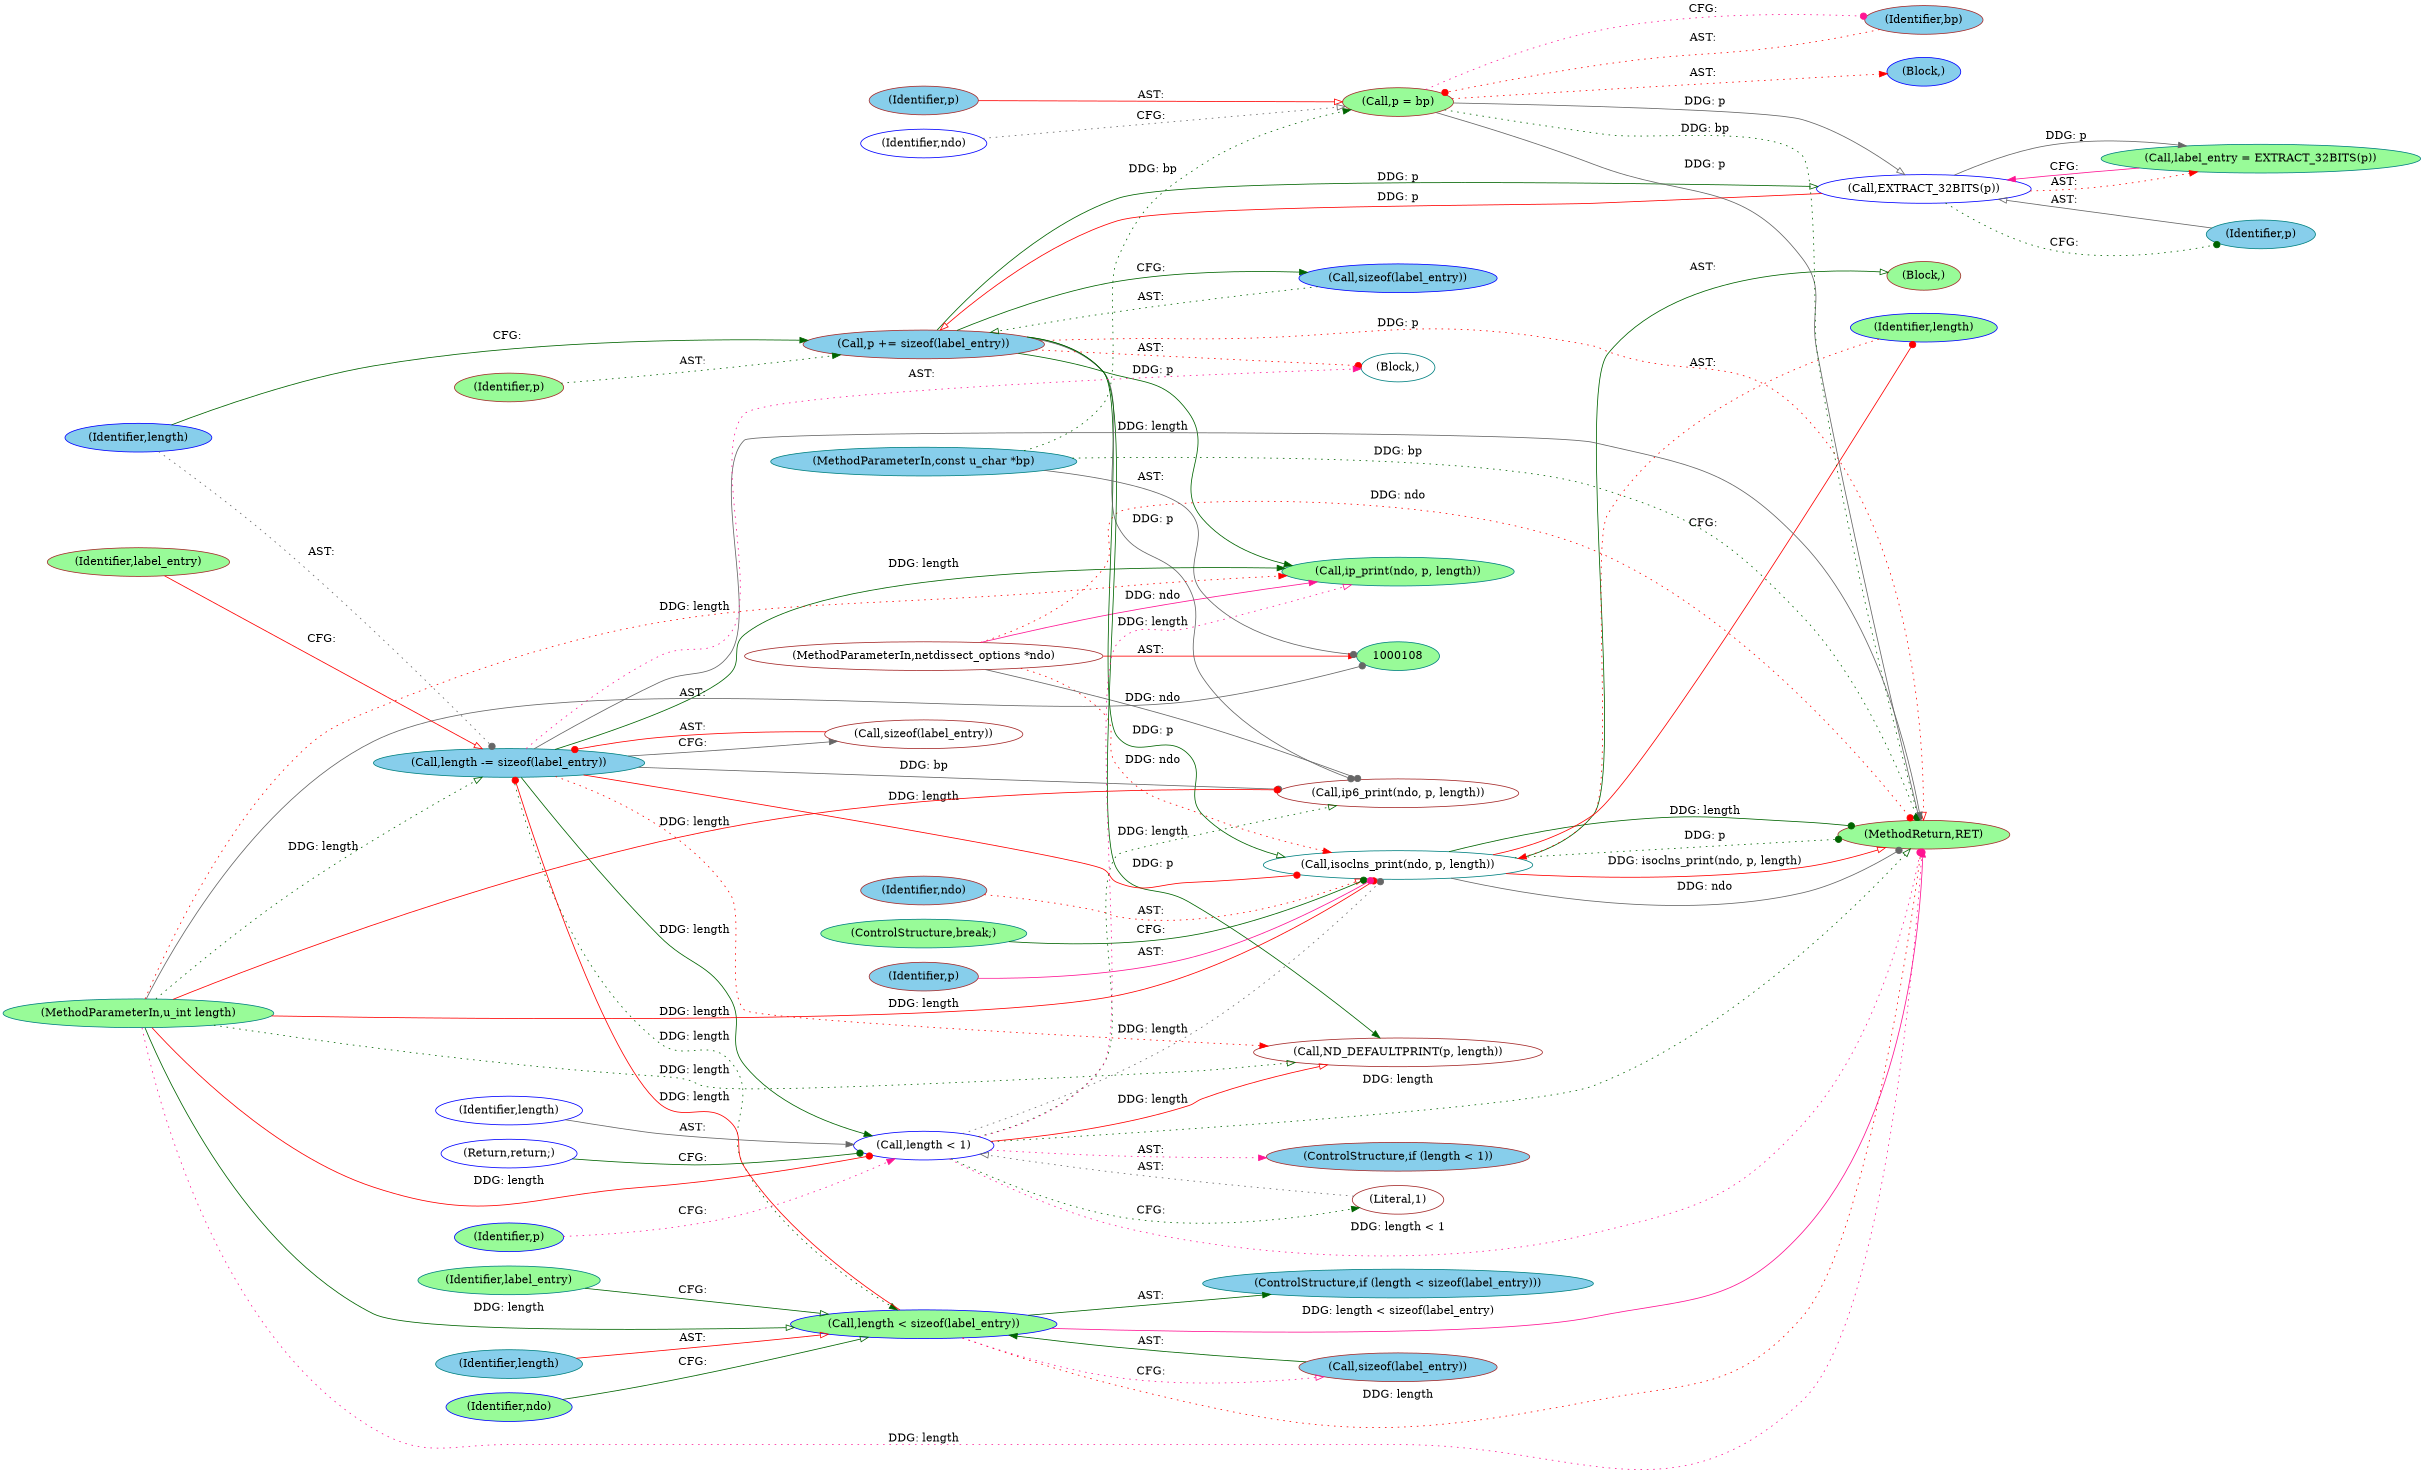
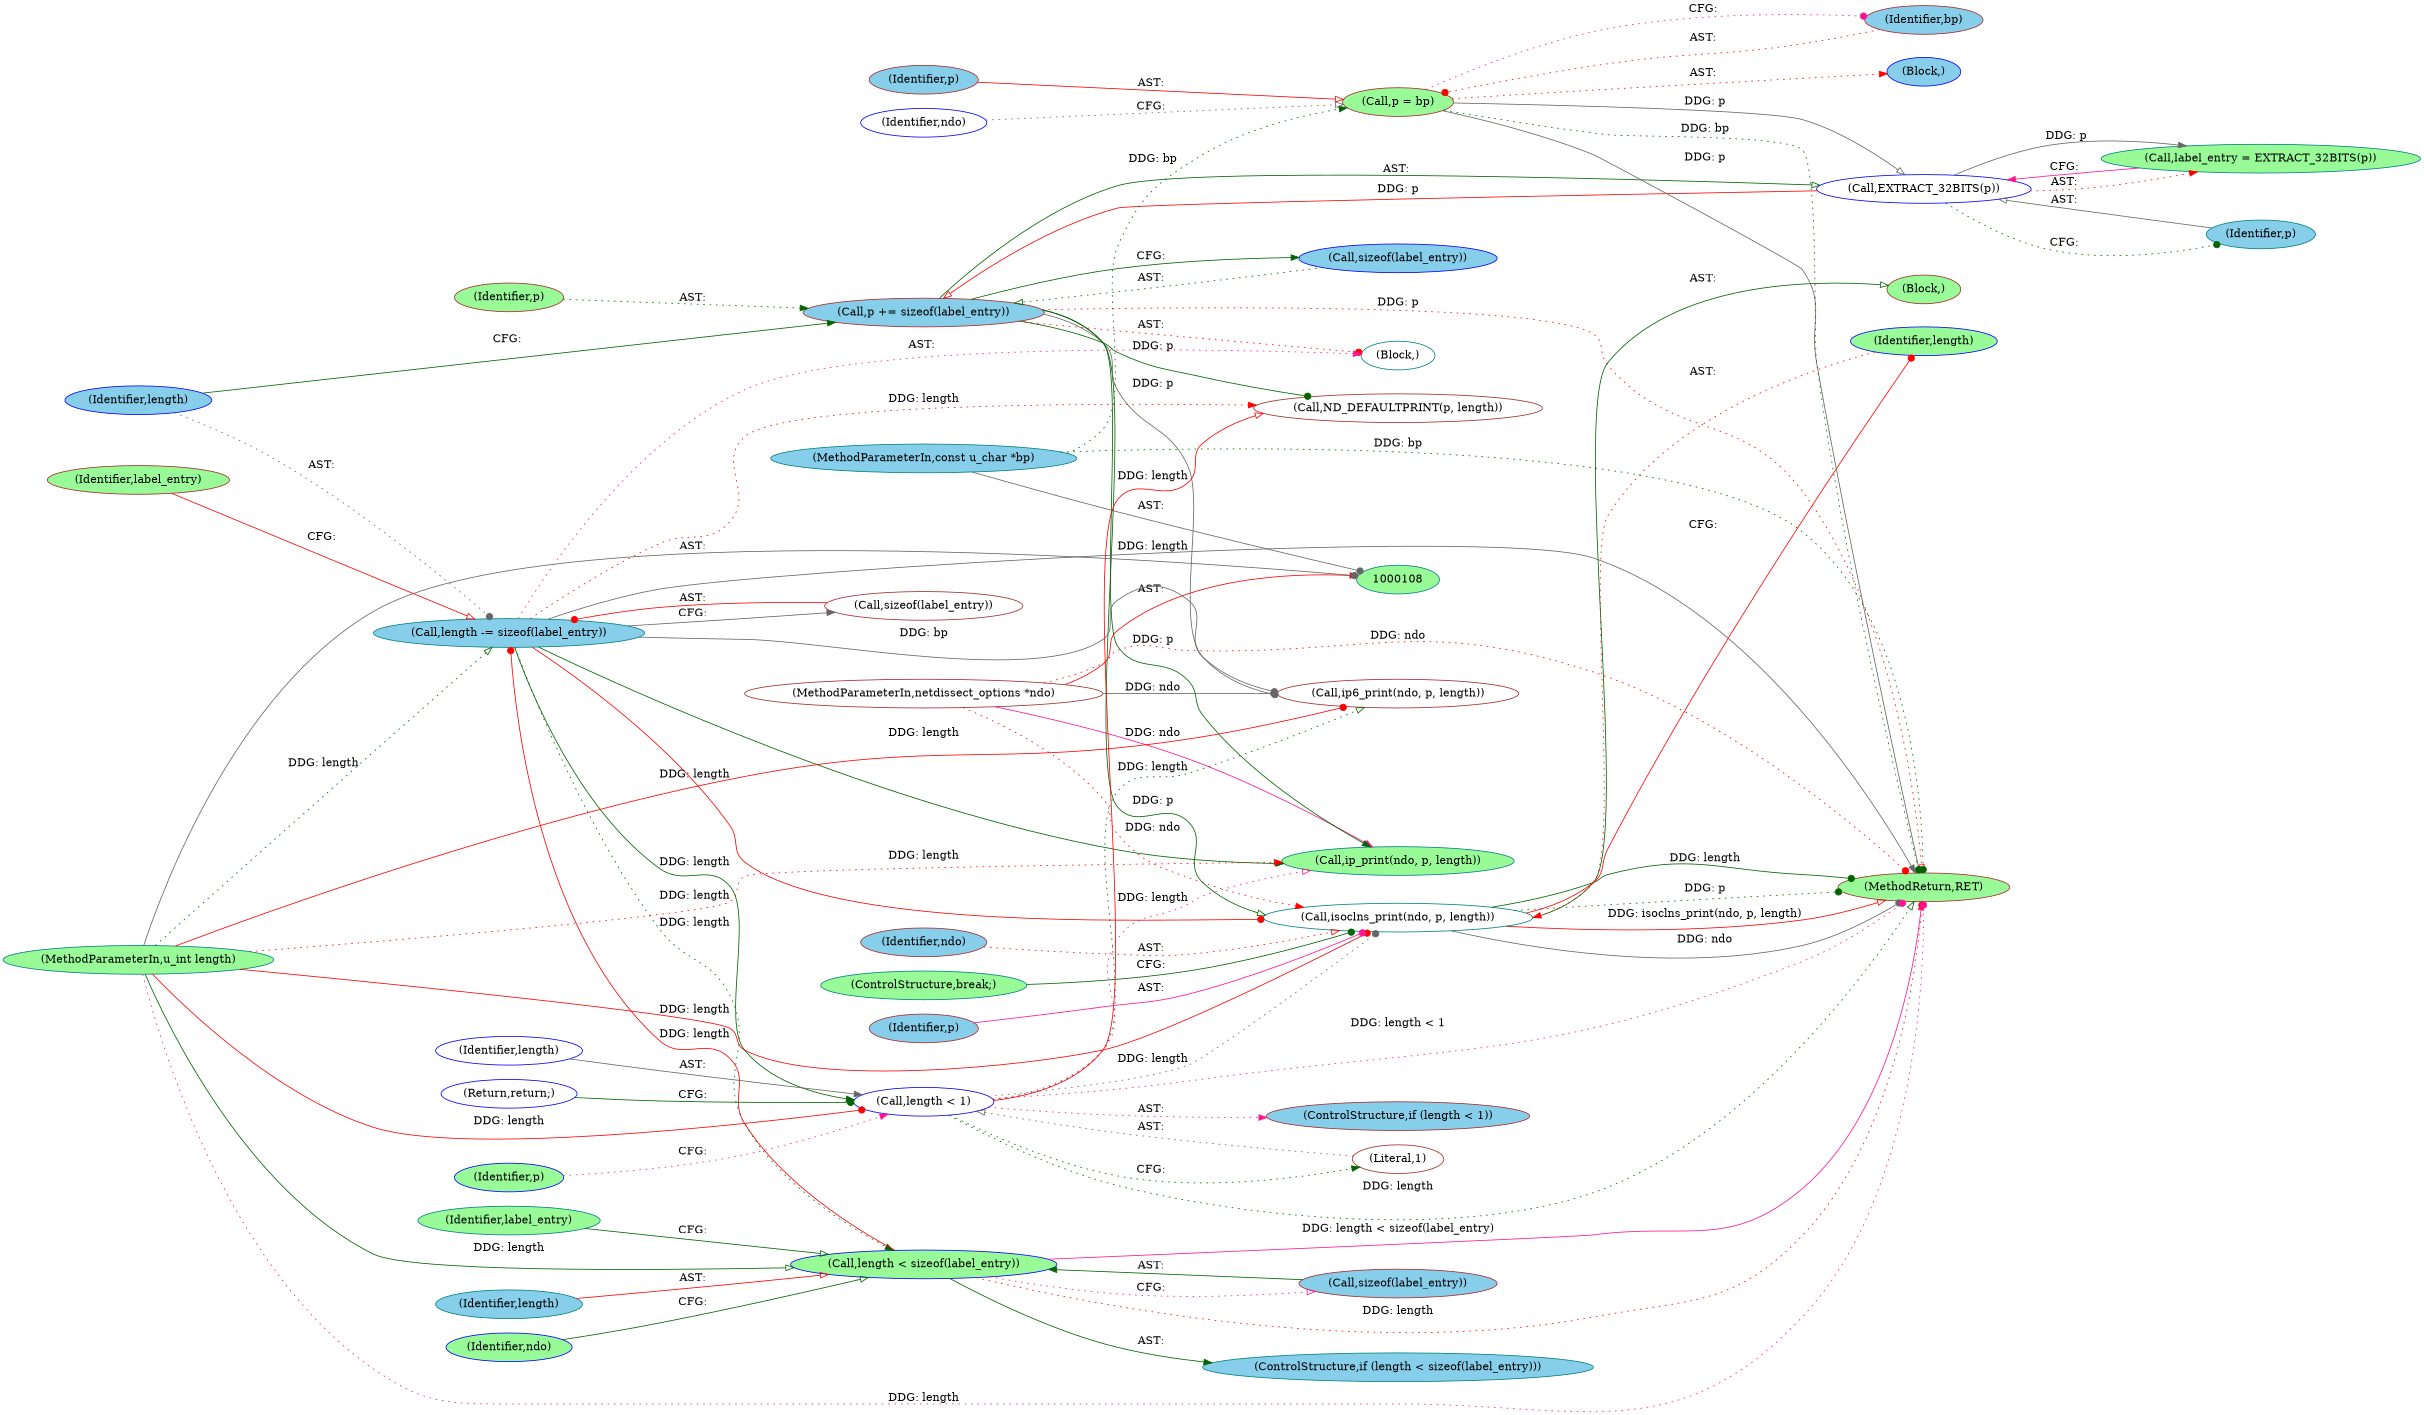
edge "(Call,p += sizeof(label_entry))" -> "(Call,EXTRACT_32BITS(p))": label "DDG: p" -> "AST: "
edge "(Call,p += sizeof(label_entry))" -> "(Call,ND_DEFAULTPRINT(p, length))": arrowhead normal -> dot
edge "(MethodParameterIn,u_int length)" -> "(Call,ND_DEFAULTPRINT(p, length))": removed, label "DDG: length"
